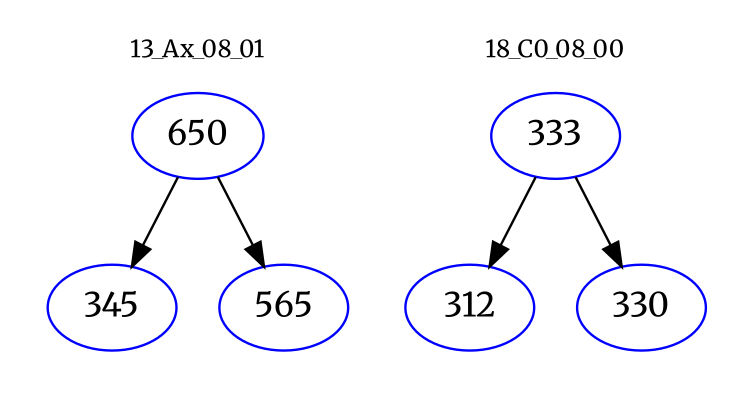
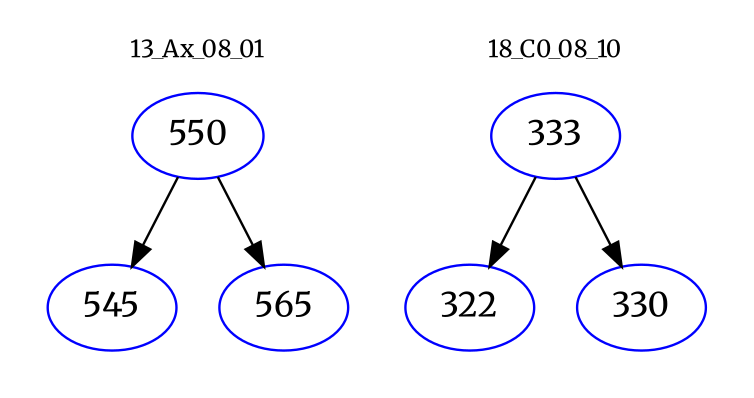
cluster "18_C0_08_00": label "18_C0_08_00" -> "18_C0_08_10"
node "650": label "650" -> "550"
node "345": label "345" -> "545"
node "312": label "312" -> "322"
